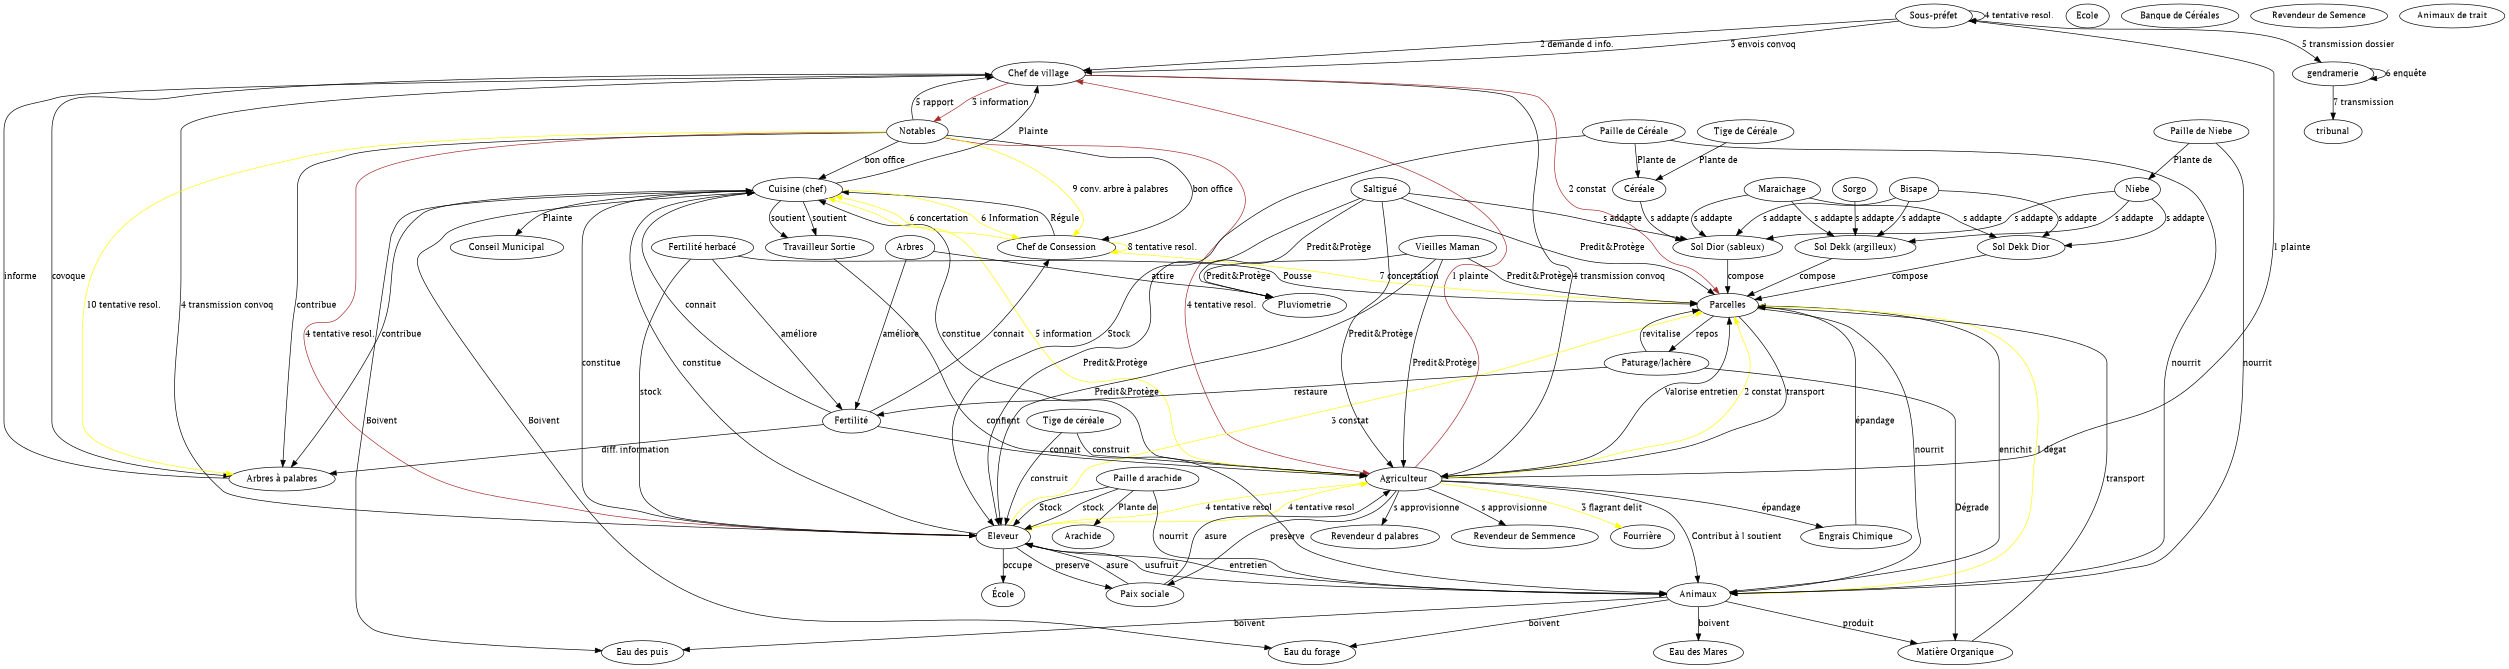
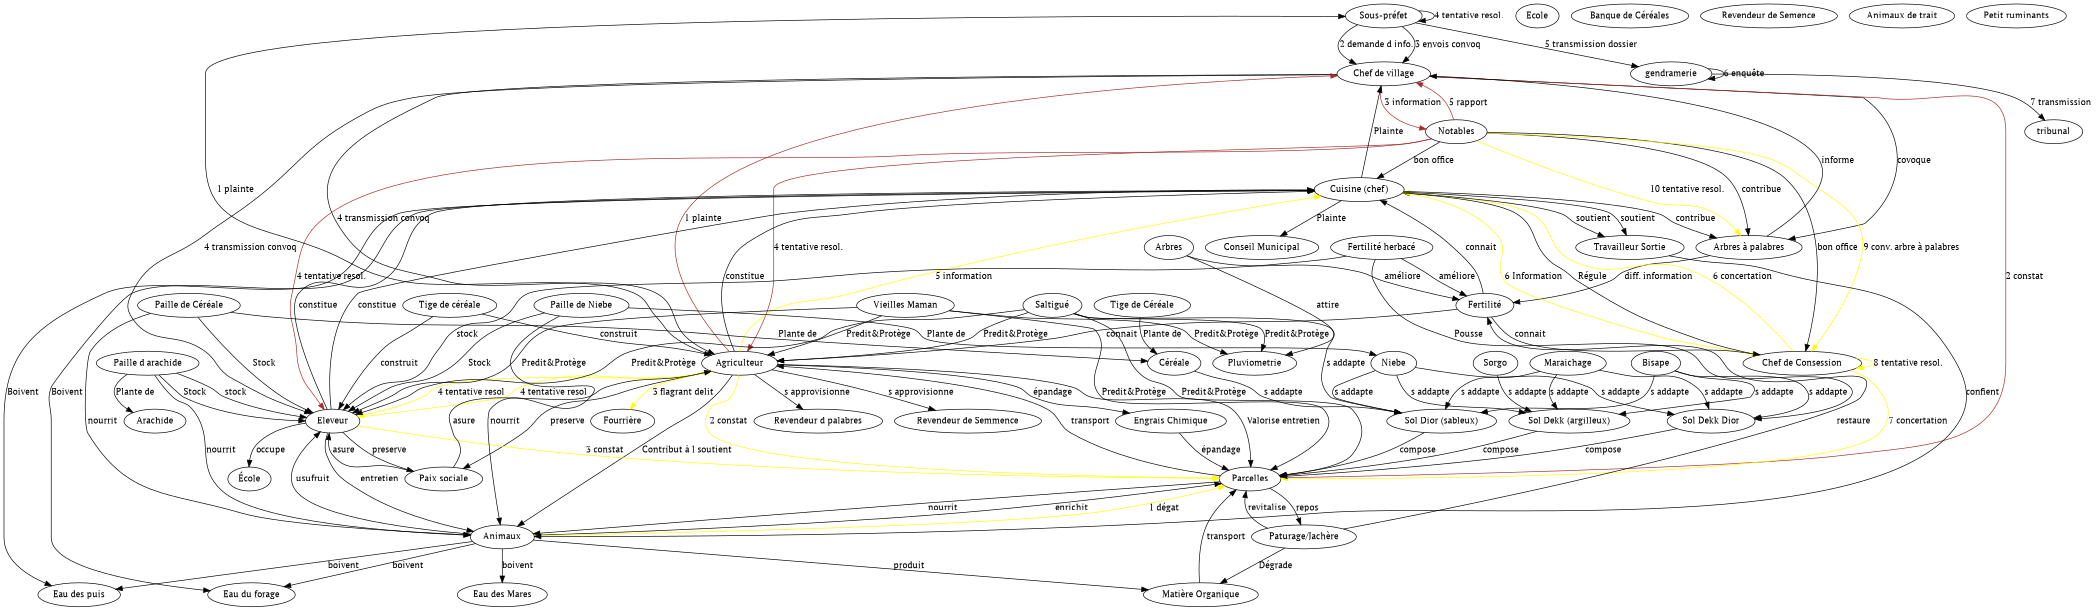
node "Petit ruminants": added
edge "Notables" -> "Chef de village": color black -> brown
edge "Fertilité herbacé" -> "Parcelles": now "Fertilité herbacé" -> "Sol Dekk Dior"
edge "Paille de Niebe" -> "Eleveur": added, label "Stock"
edge "Fertilité" -> "Arbres à palabres": reversed
